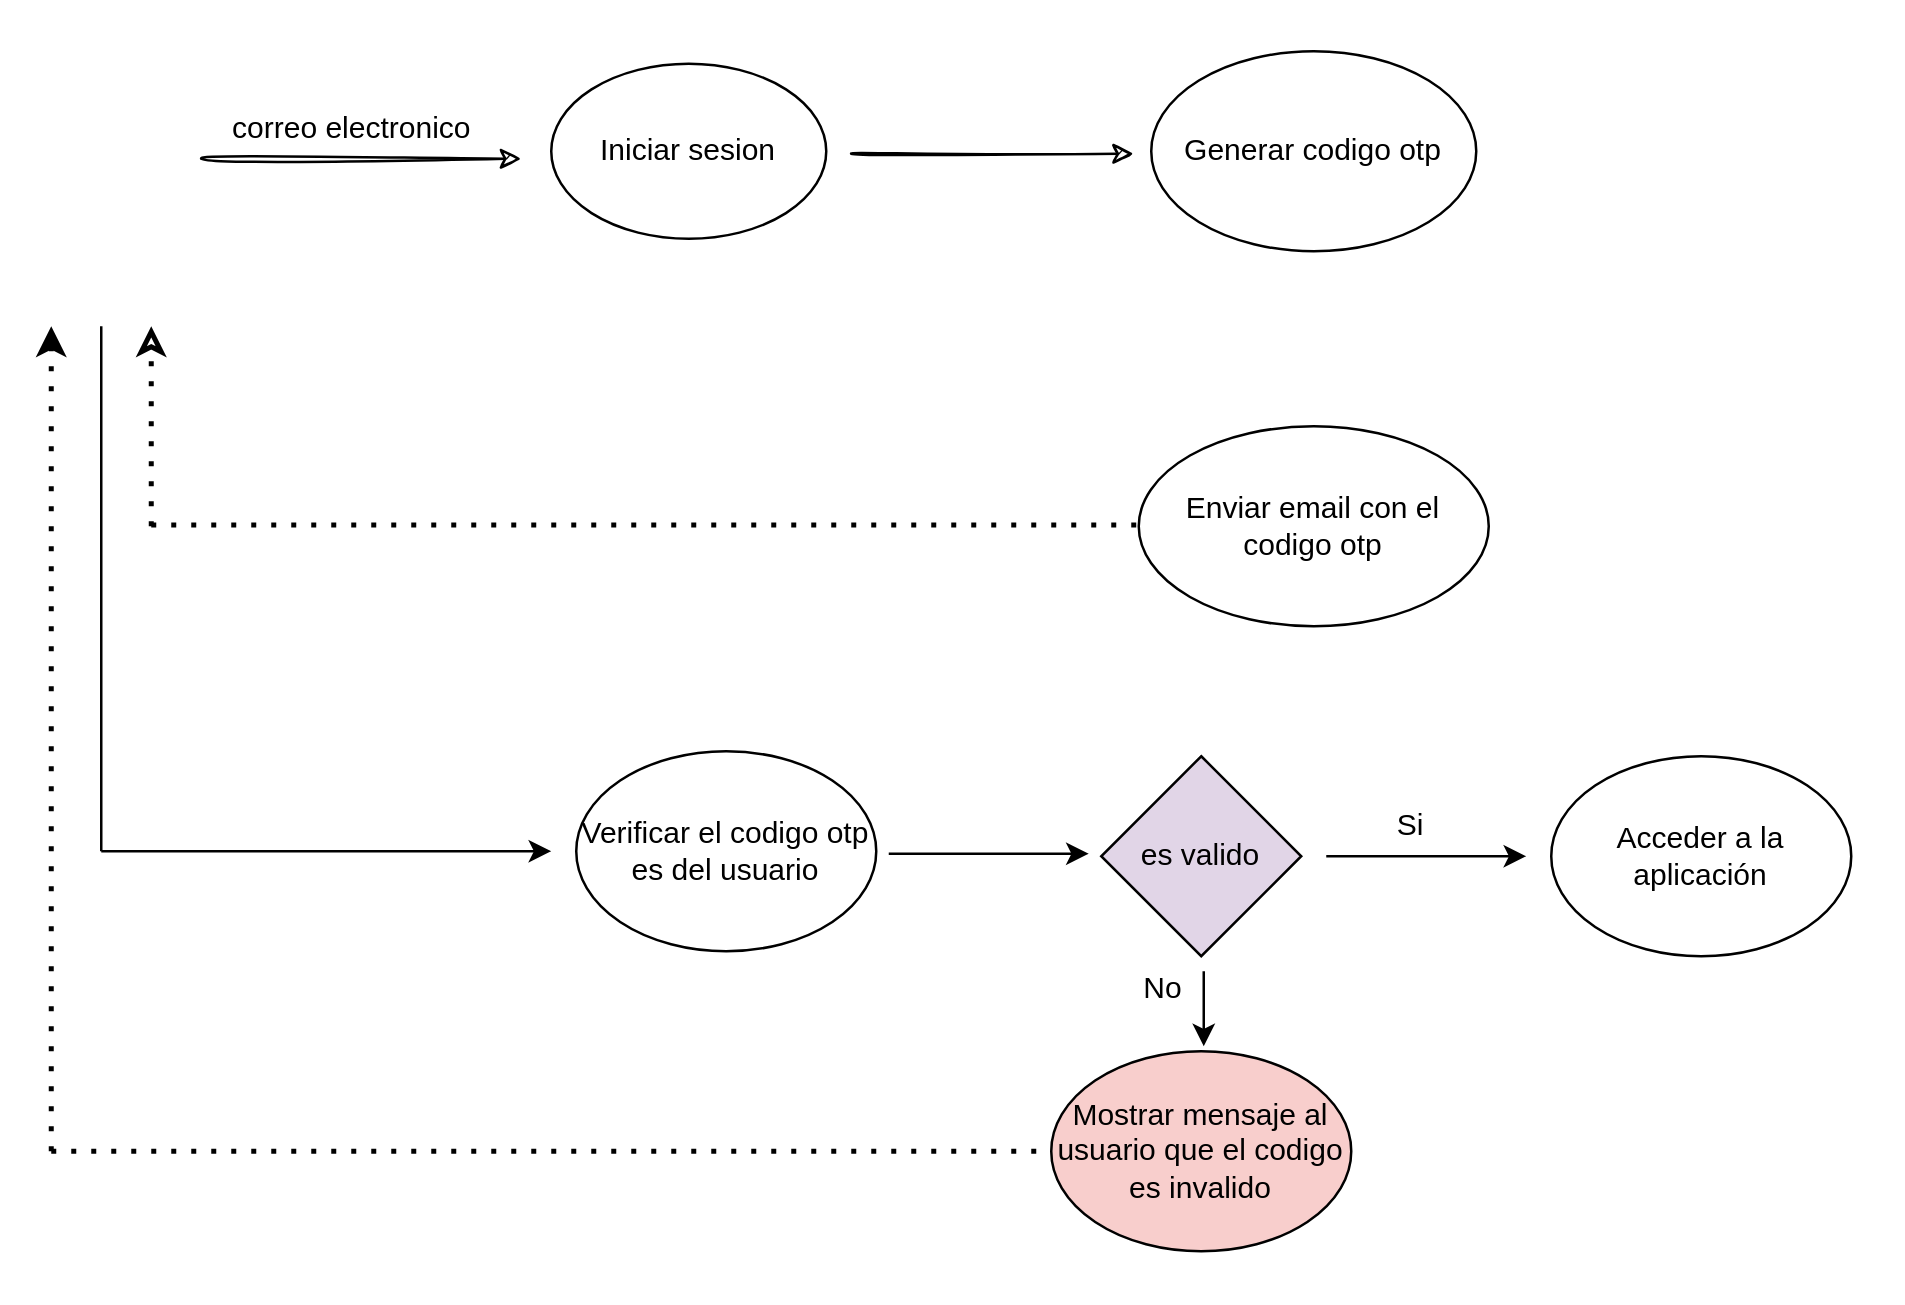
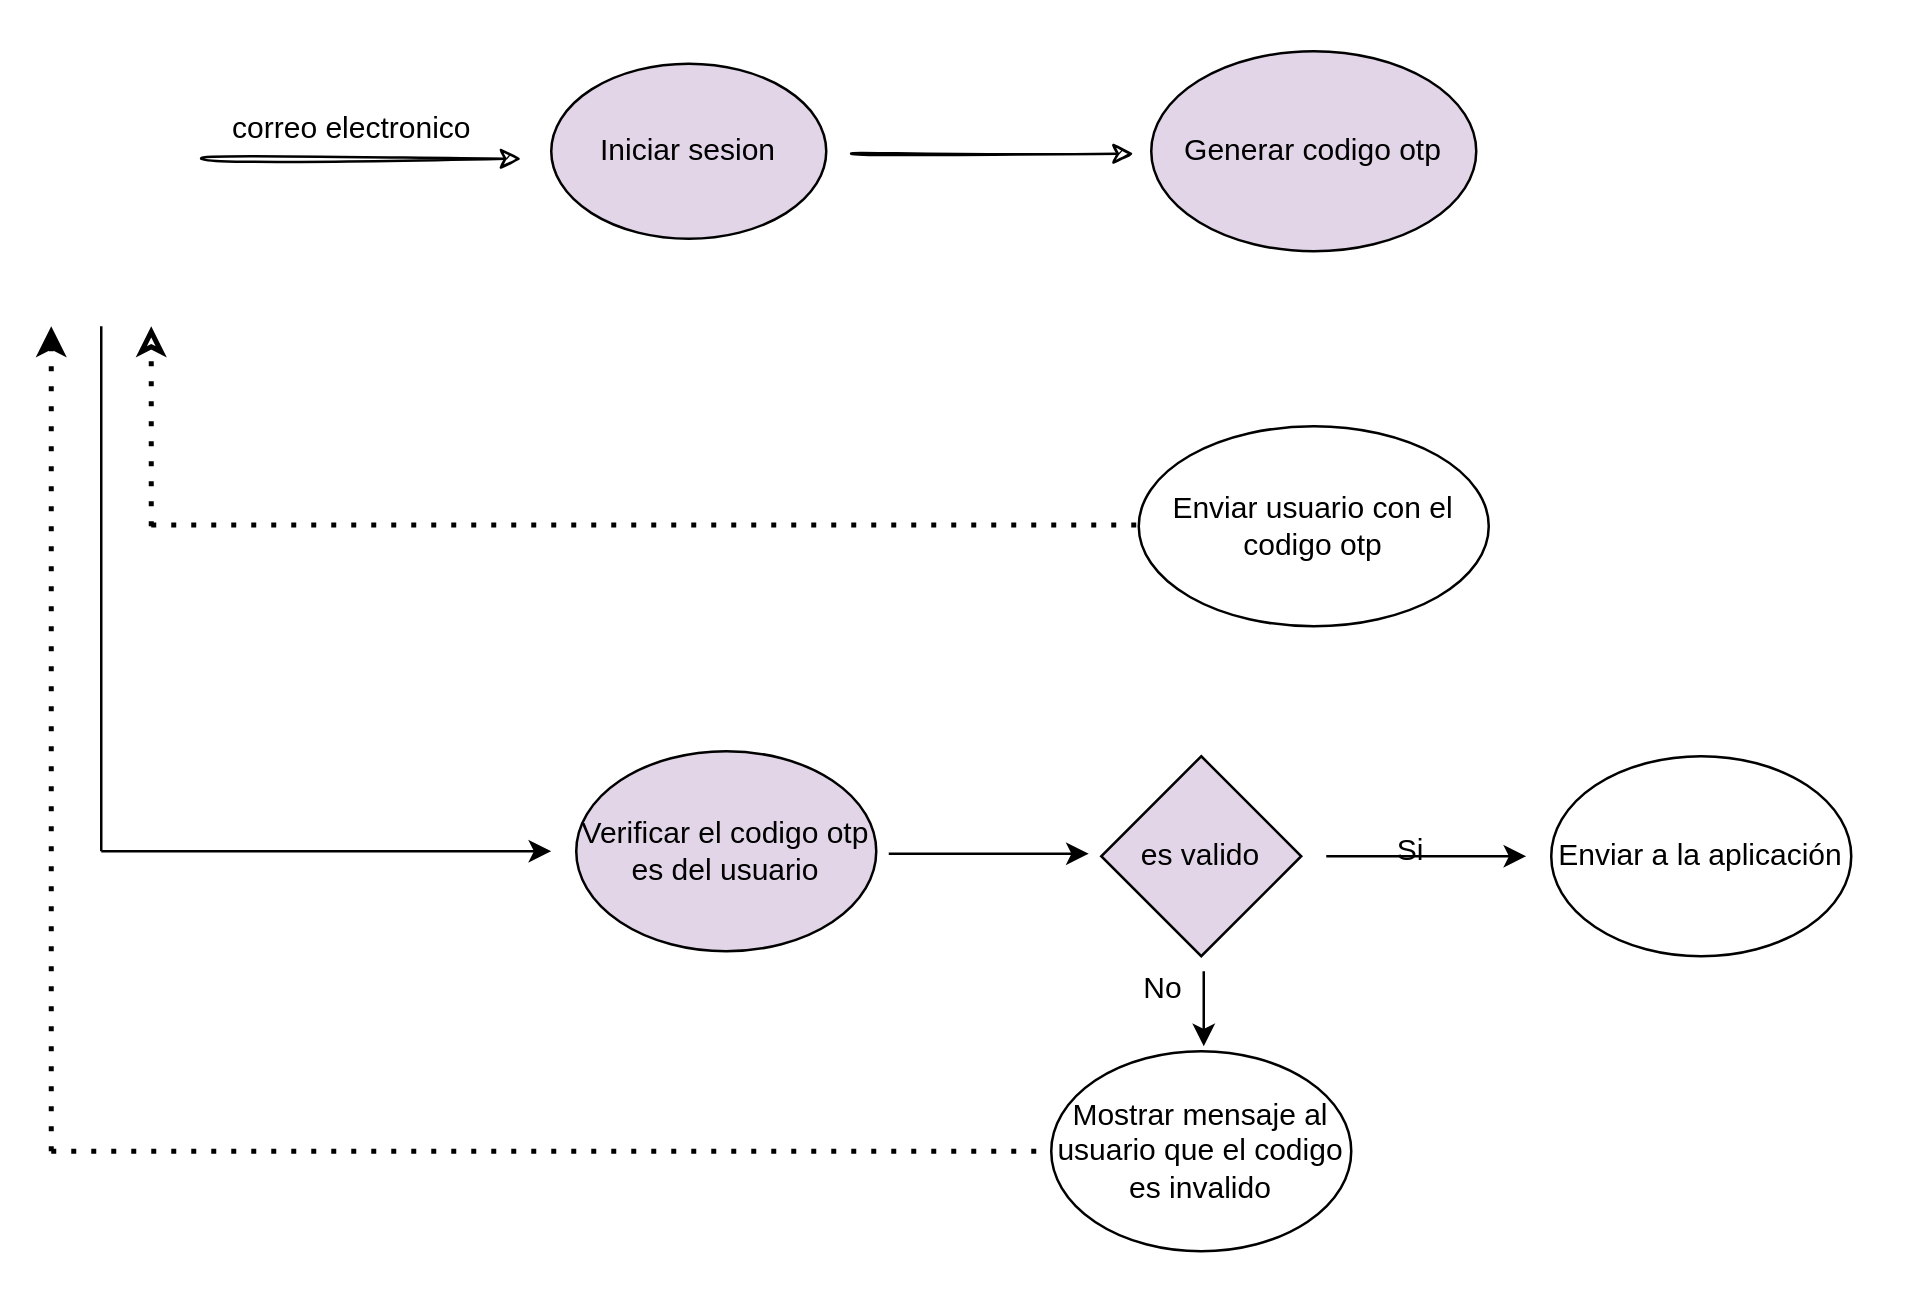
node "Iniciar sesion": fillcolor #ffffff -> #e1d5e7
node "Generar codigo otp": fillcolor #ffffff -> #e1d5e7
node "Enviar email con el codigo otp": label "Enviar email con el codigo otp" -> "Enviar usuario con el codigo otp"
node "Si": moved (1411, 826) -> (1411, 851)
node "Verificar el codigo otp es del usuario": fillcolor #ffffff -> #e1d5e7
node "Acceder a la aplicación": label "Acceder a la aplicación" -> "Enviar a la aplicación"
node "Mostrar mensaje al usuario que el codigo es invalido": fillcolor #f8cecc -> #ffffff
